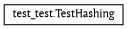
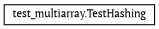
node "test_test.TestHashing": label "test_test.TestHashing" -> "test_multiarray.TestHashing"
